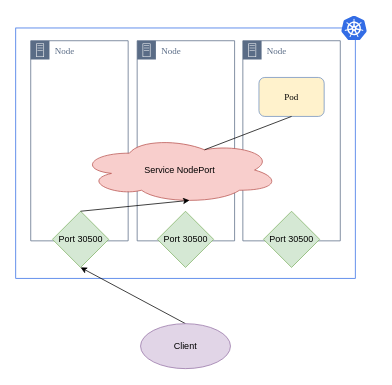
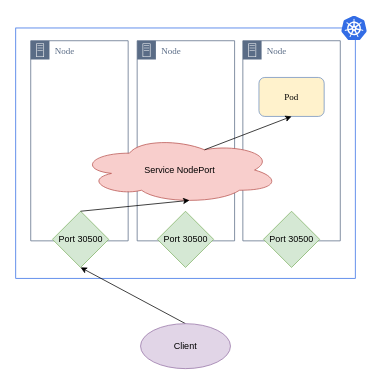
edge "Pod" -- "Service NodePort": arrowhead none -> classic
